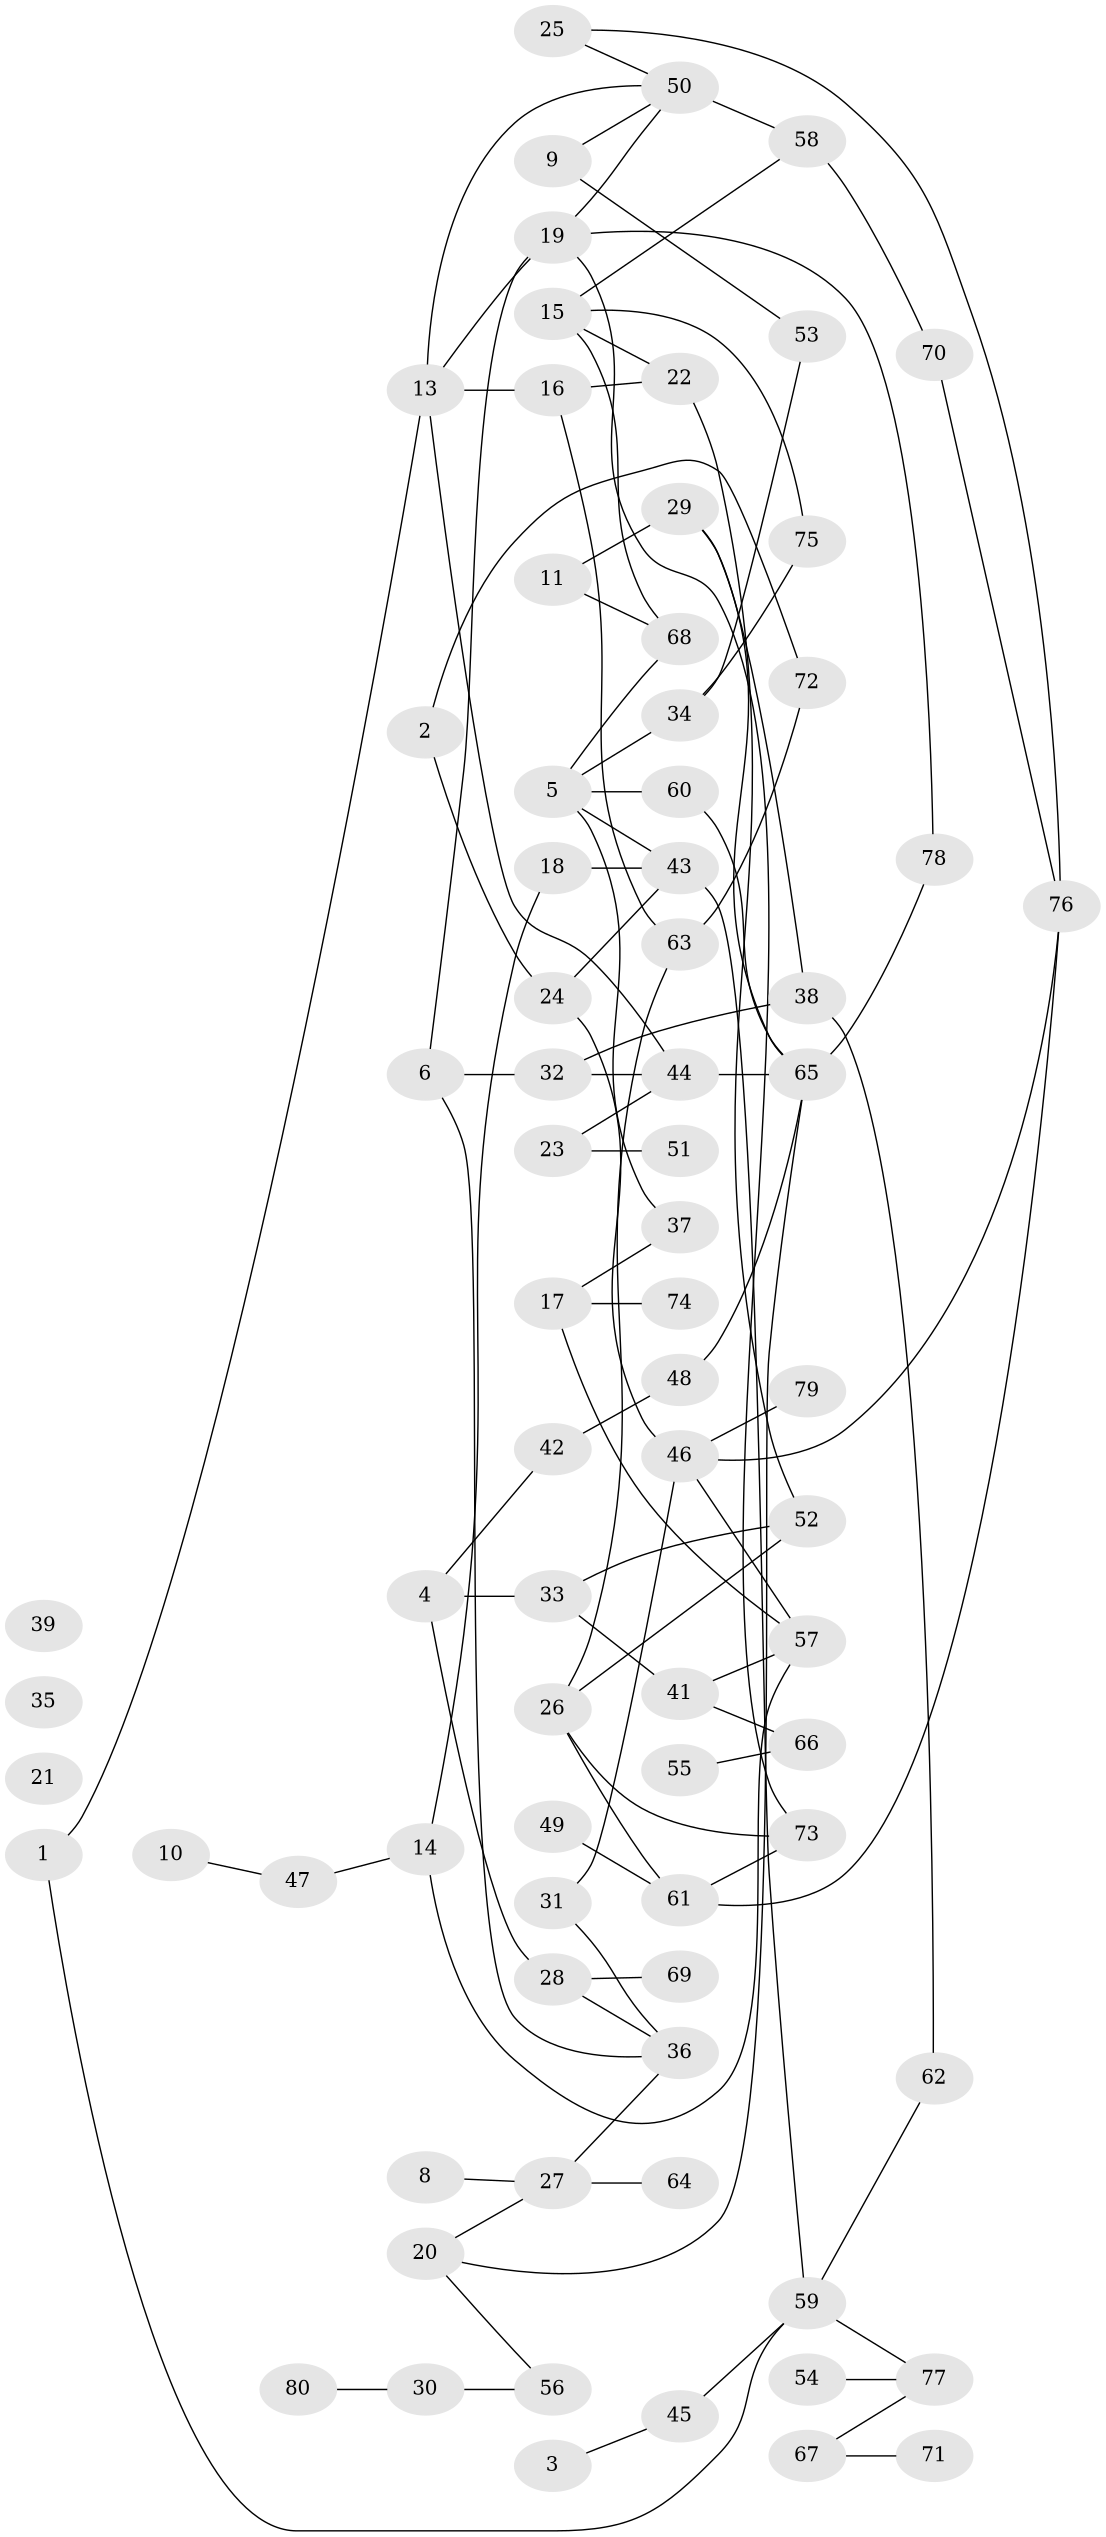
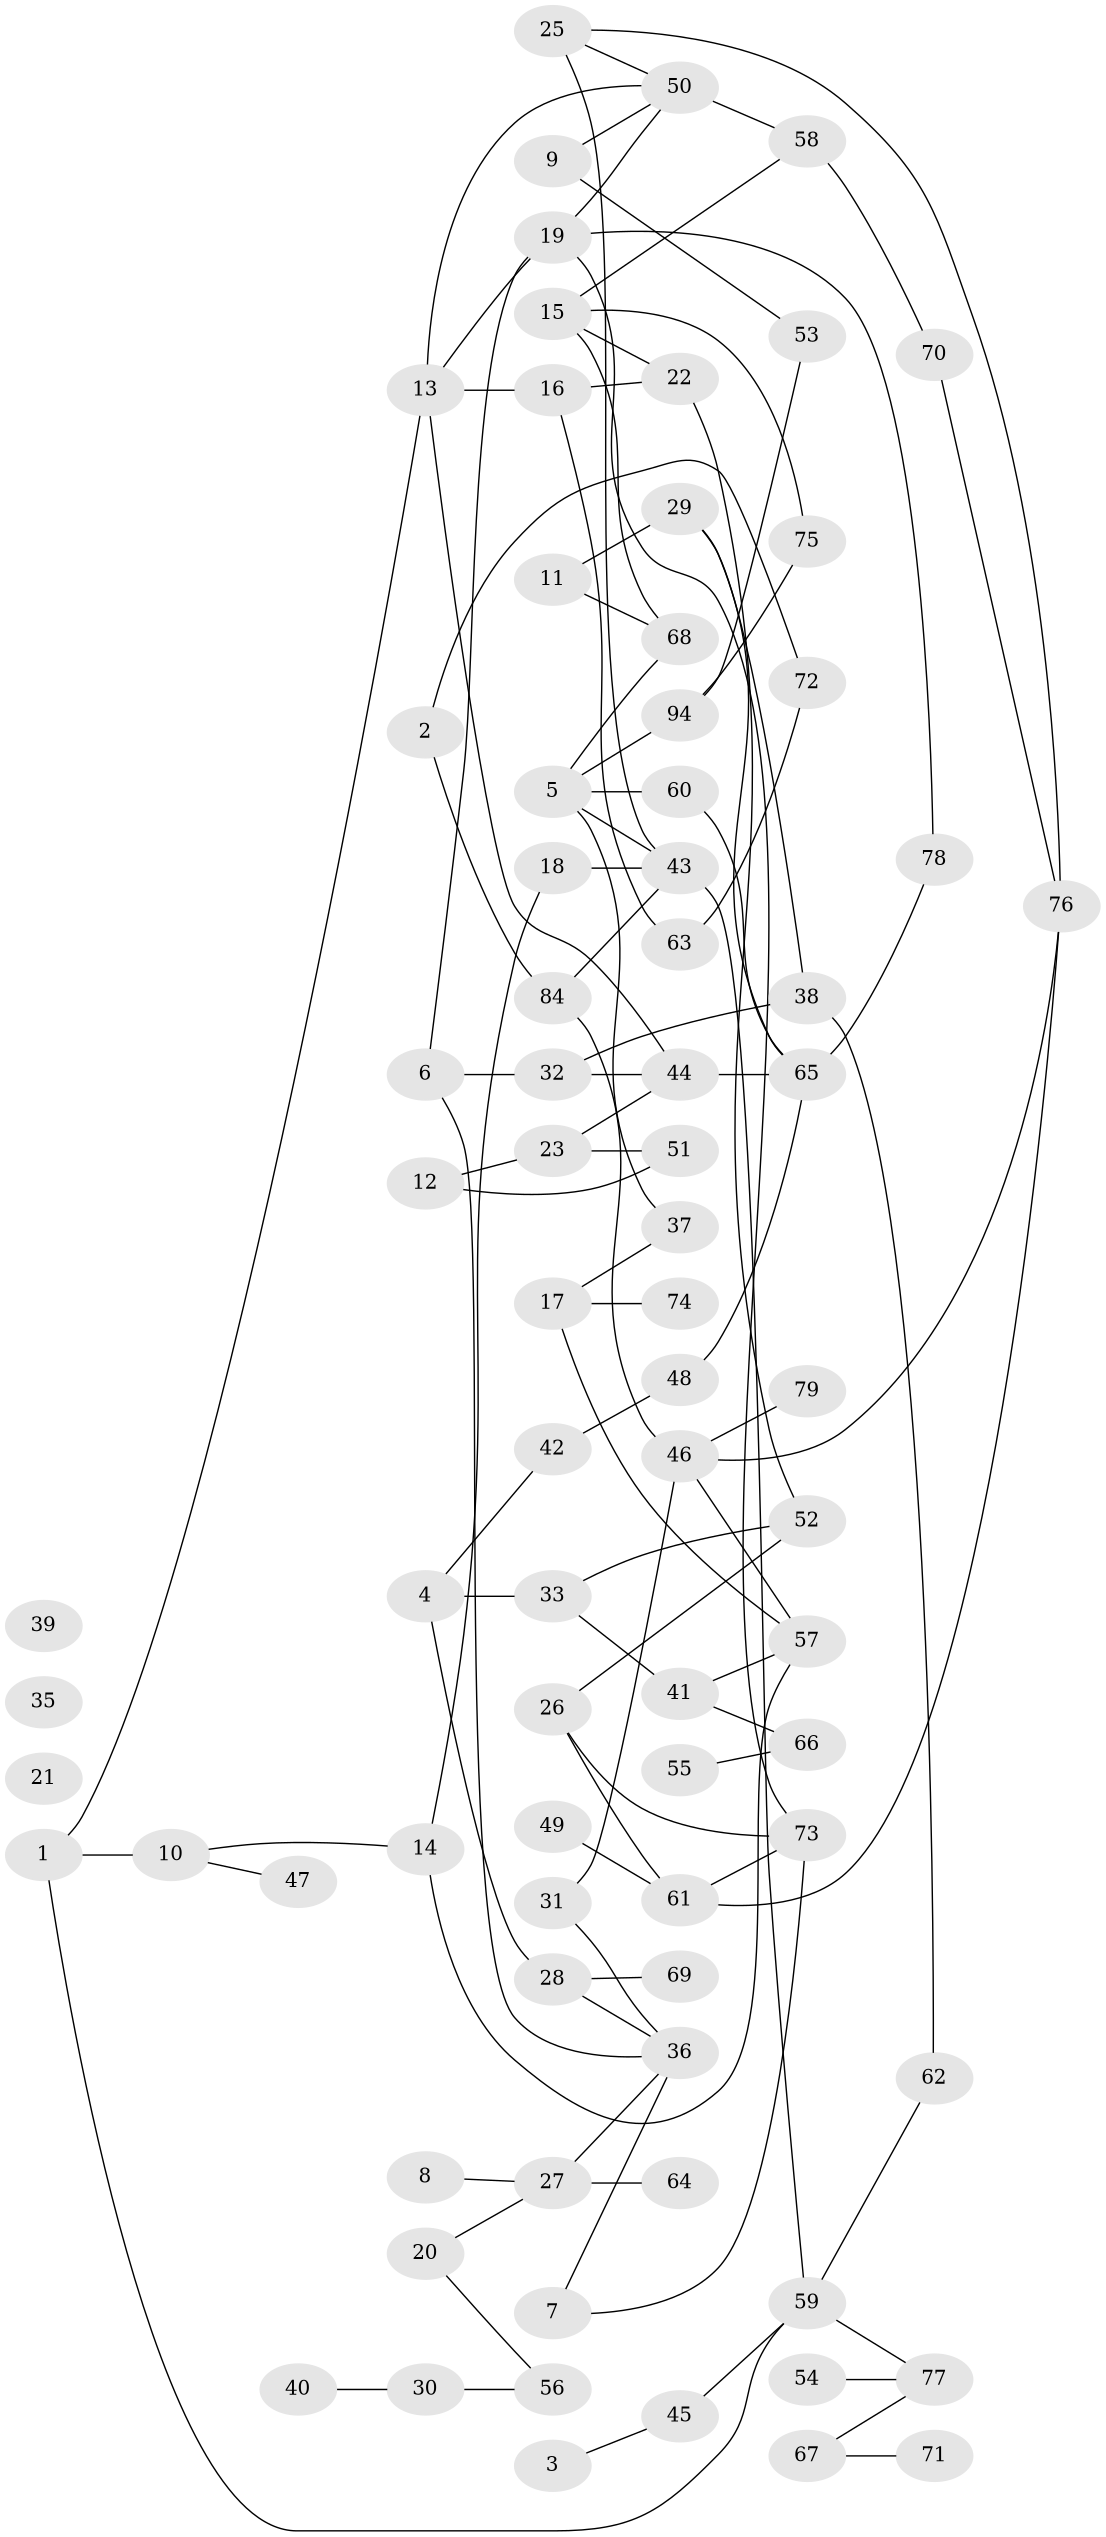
edge "25" -- "43": added
node "34": label "34" -> "94"
node "24": label "24" -> "84"
node "12": added
edge "63" -- "26": removed
edge "1" -- "10": added
edge "14" -- "47": now "14" -- "10"
edge "65" -- "20": removed
node "7": added
node "80": label "80" -> "40"
